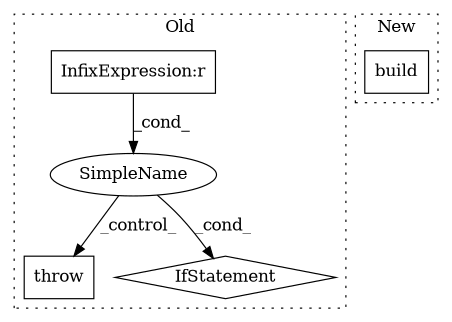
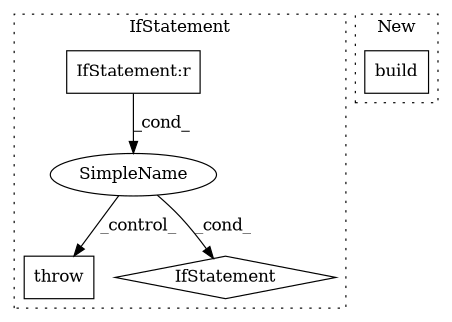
cluster "Old": label "Old" -> "IfStatement"
node "InfixExpression:r": label "InfixExpression:r" -> "IfStatement:r"
